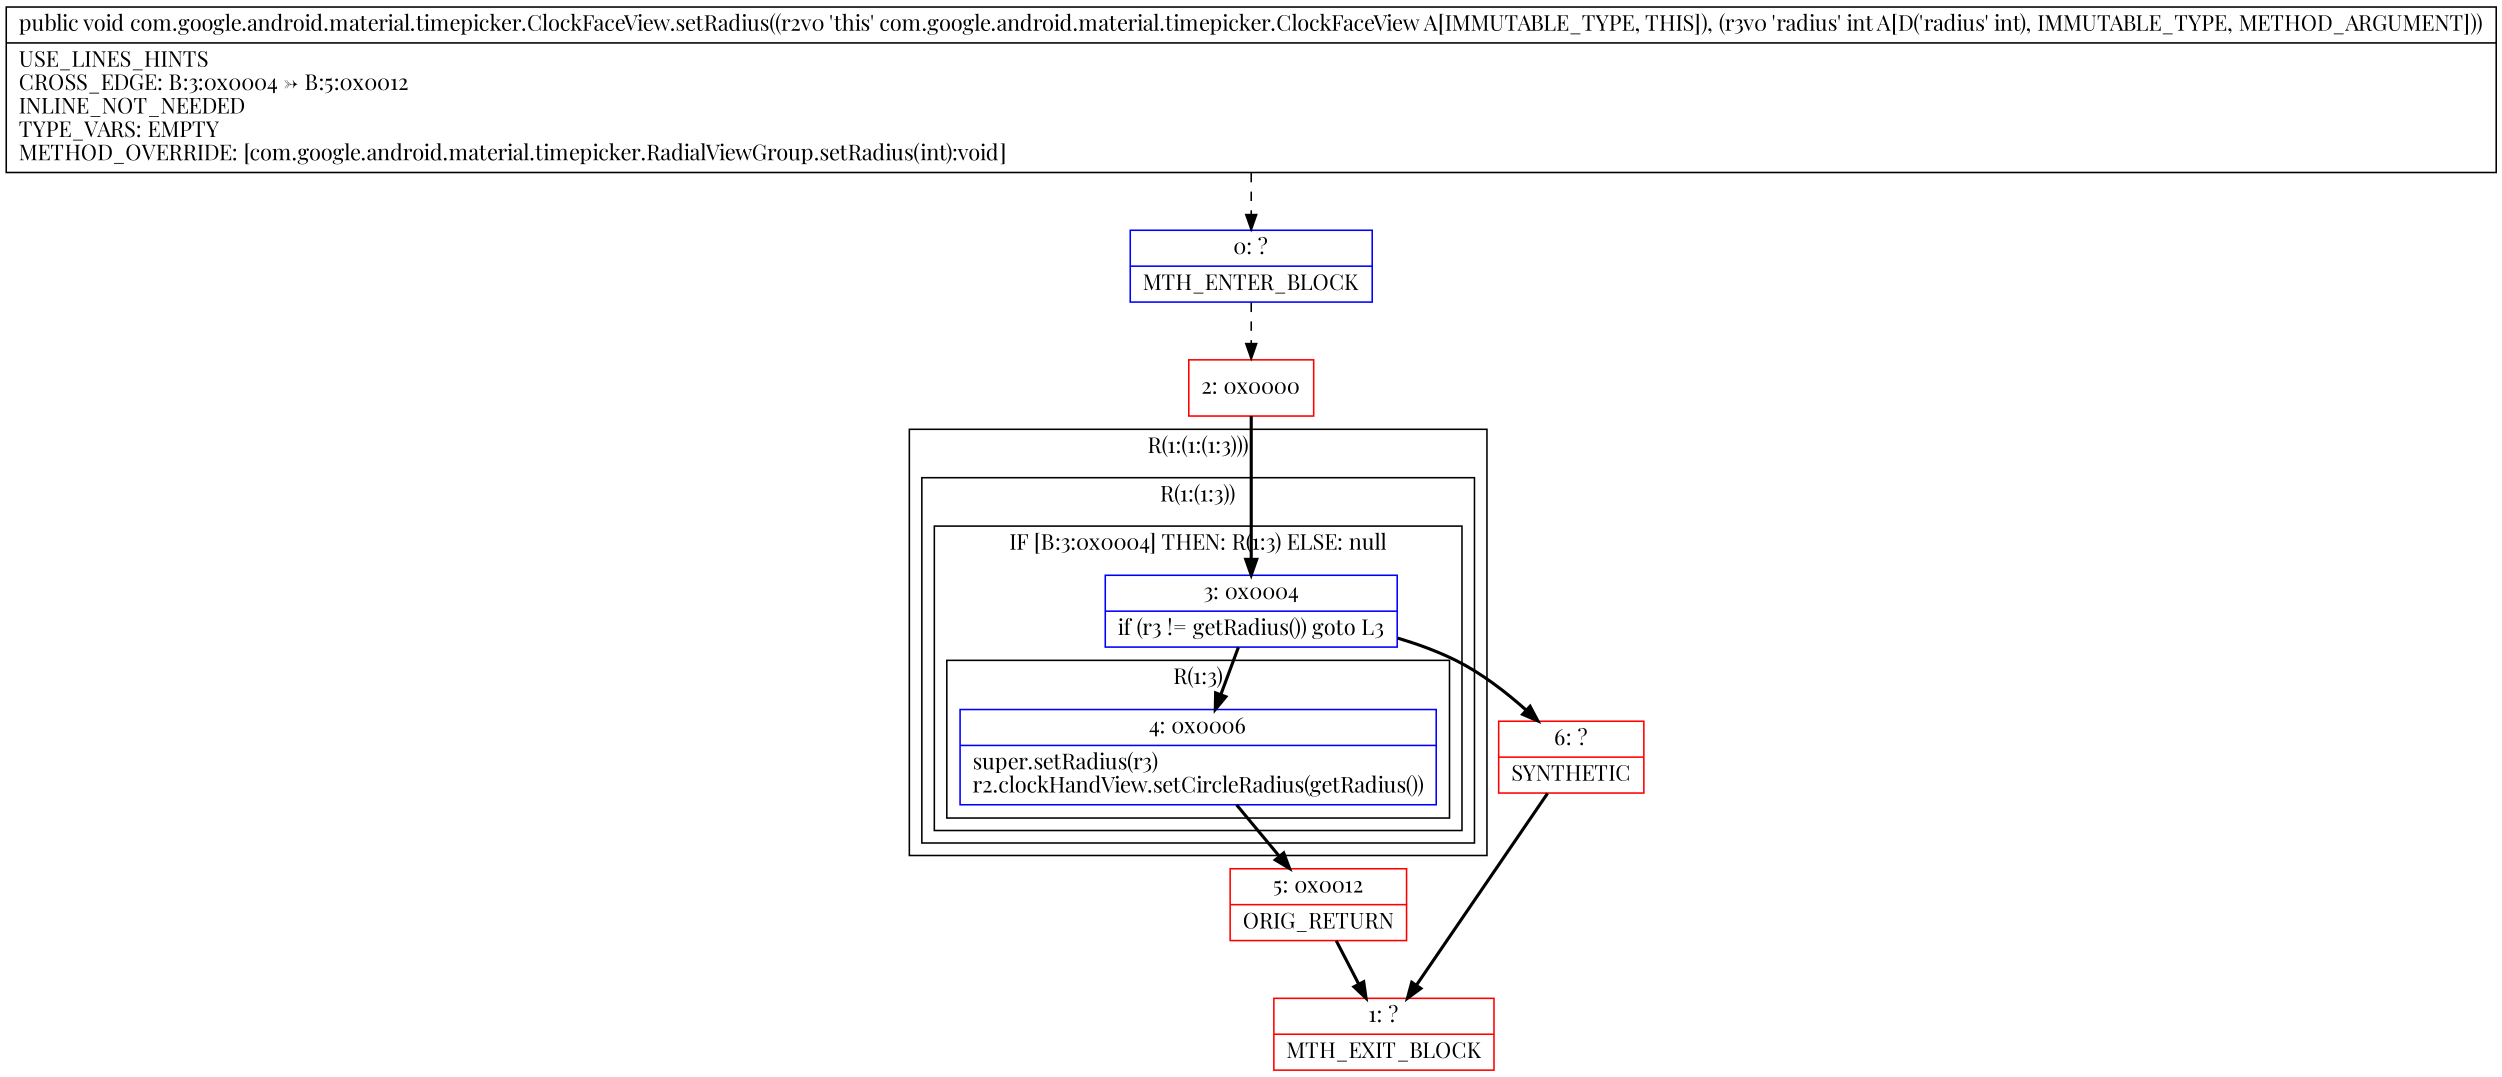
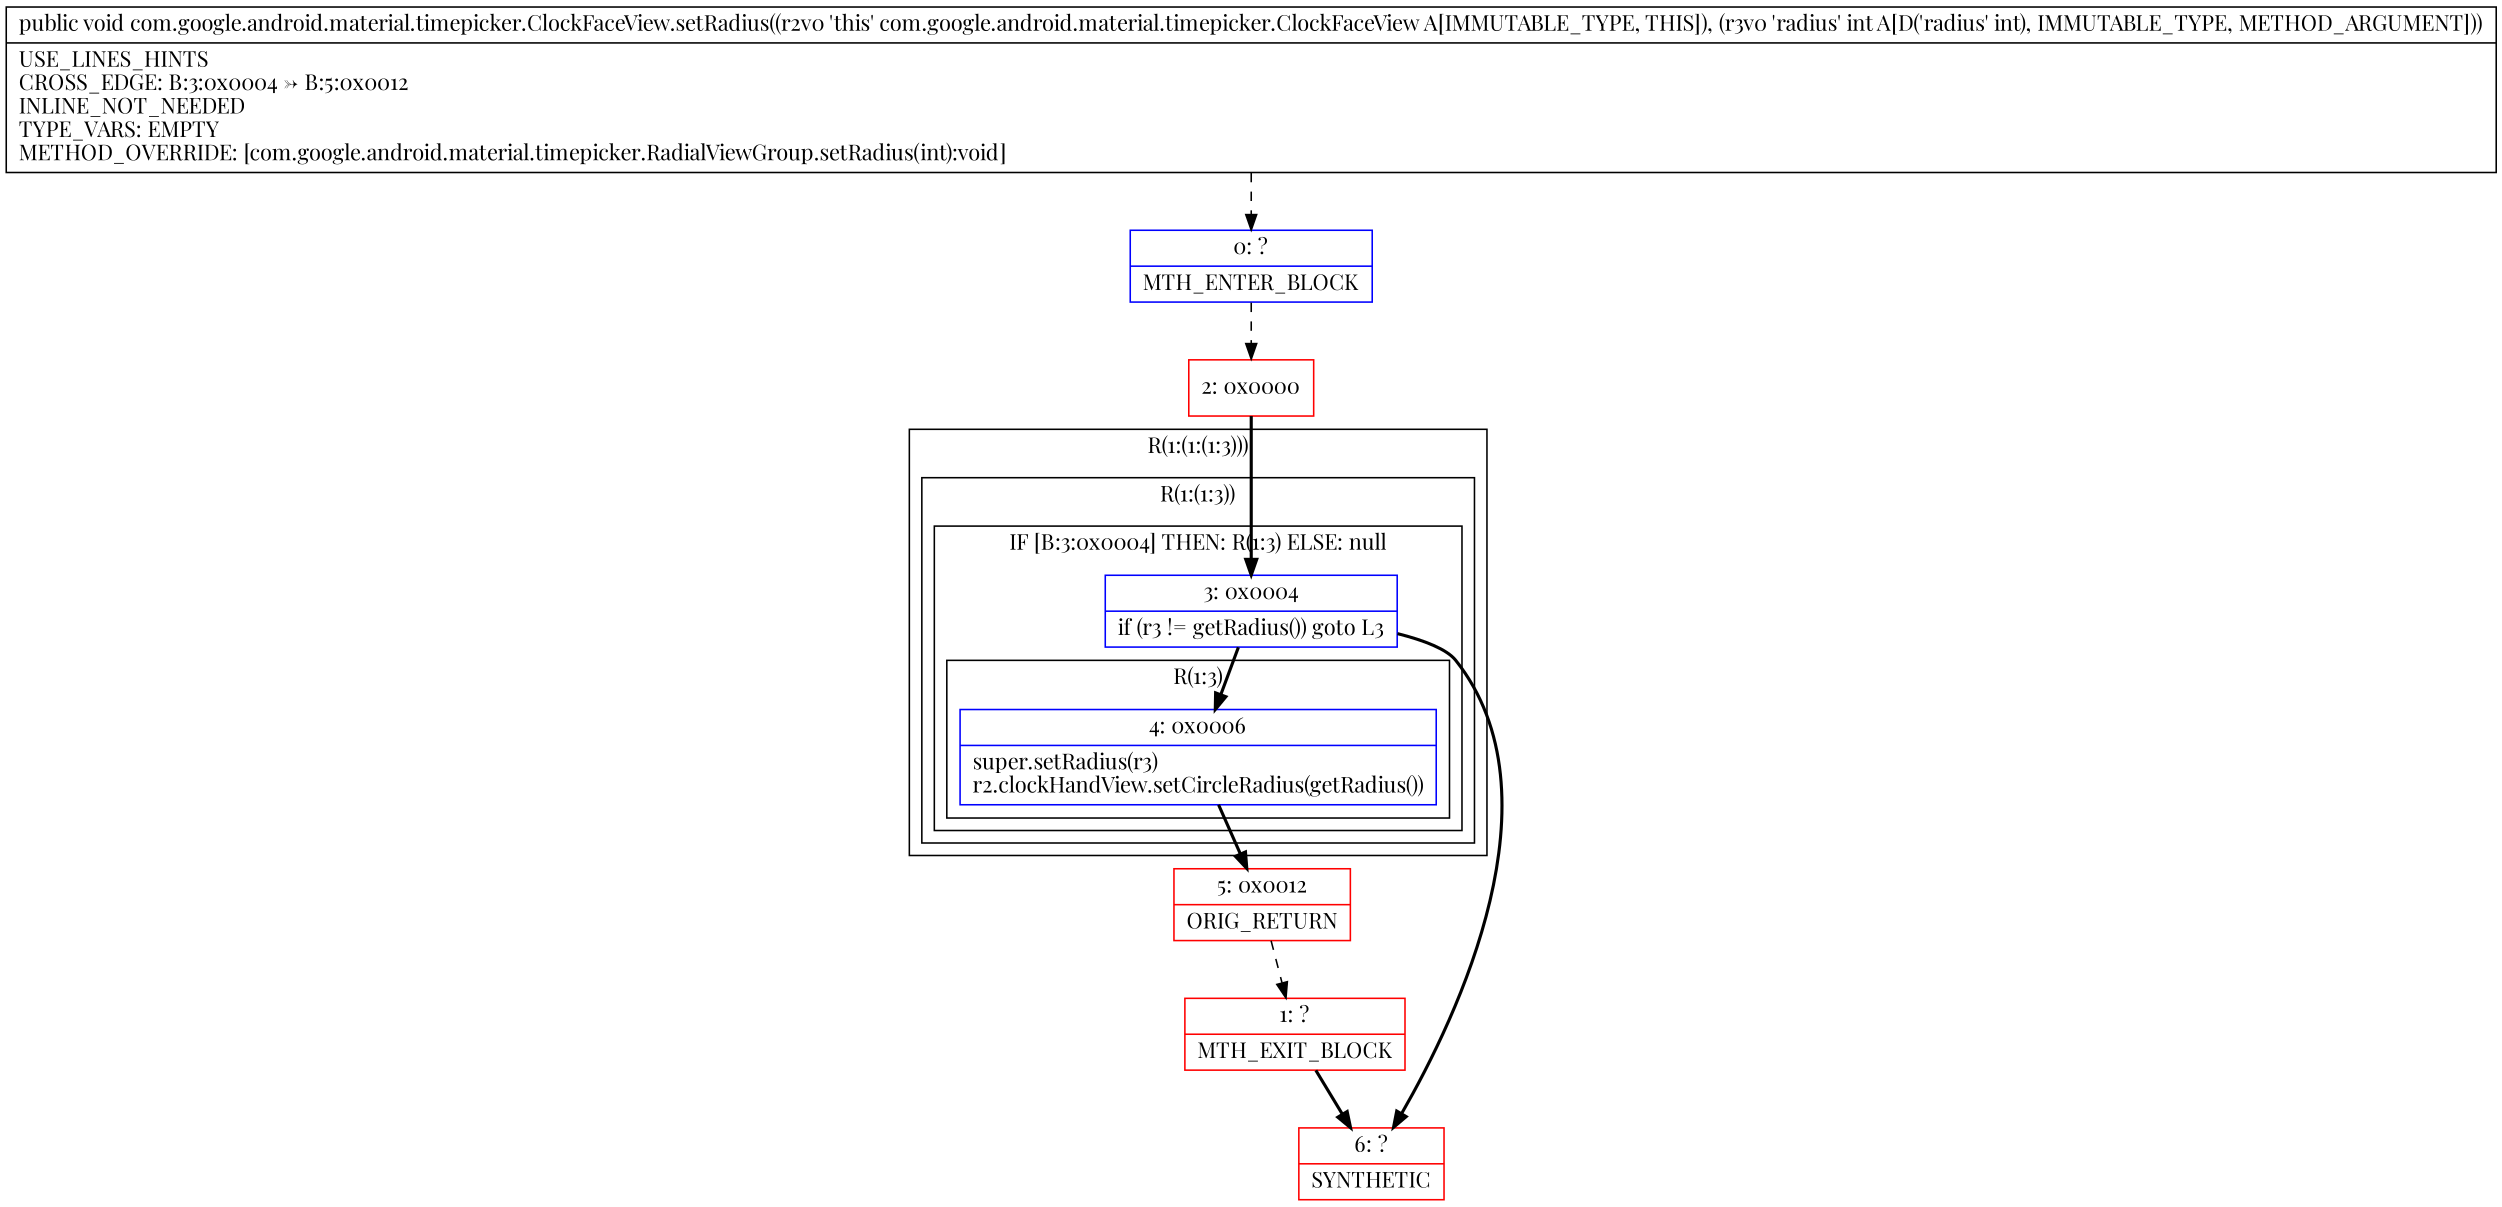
edge "6: ?" -> "1: ?": reversed
edge "5: 0x0012" -> "1: ?": style bold -> dashed
